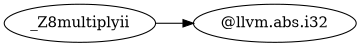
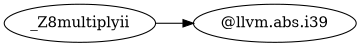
node "@llvm.abs.i32": label "@llvm.abs.i32" -> "@llvm.abs.i39"
